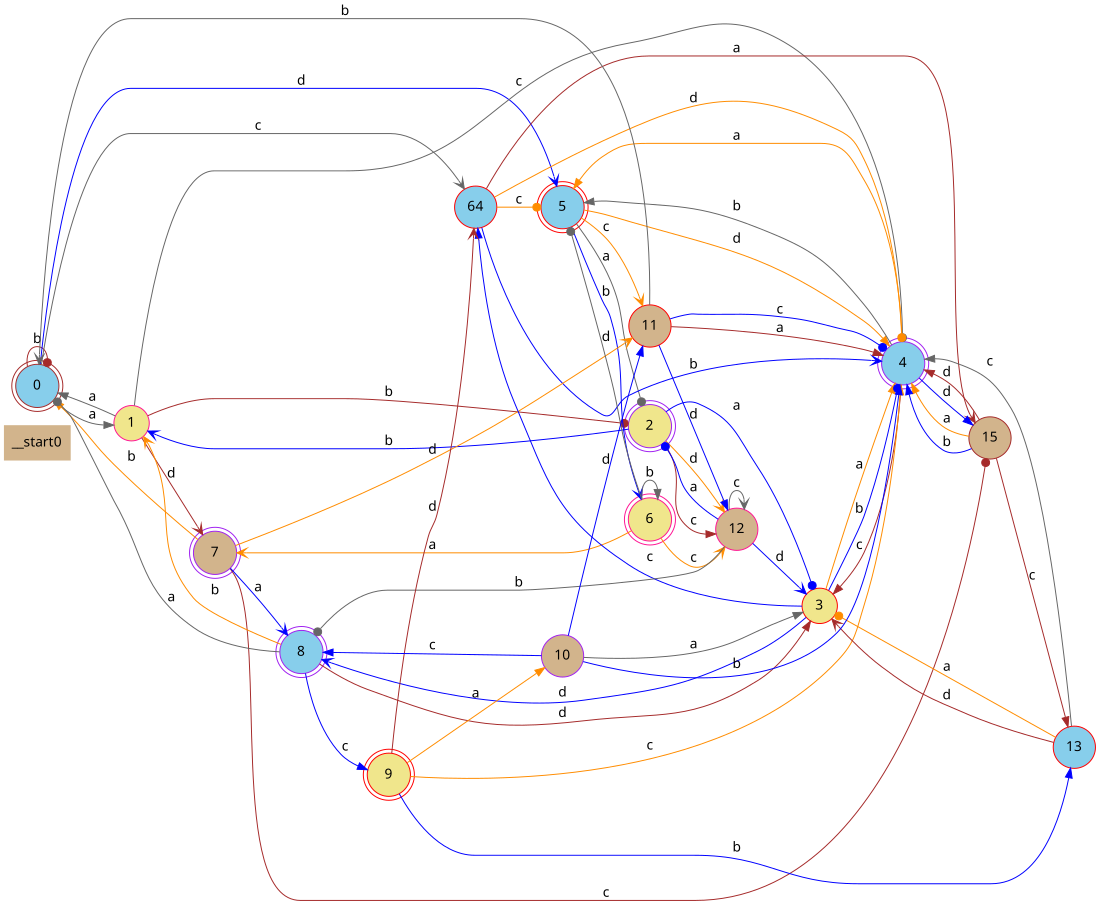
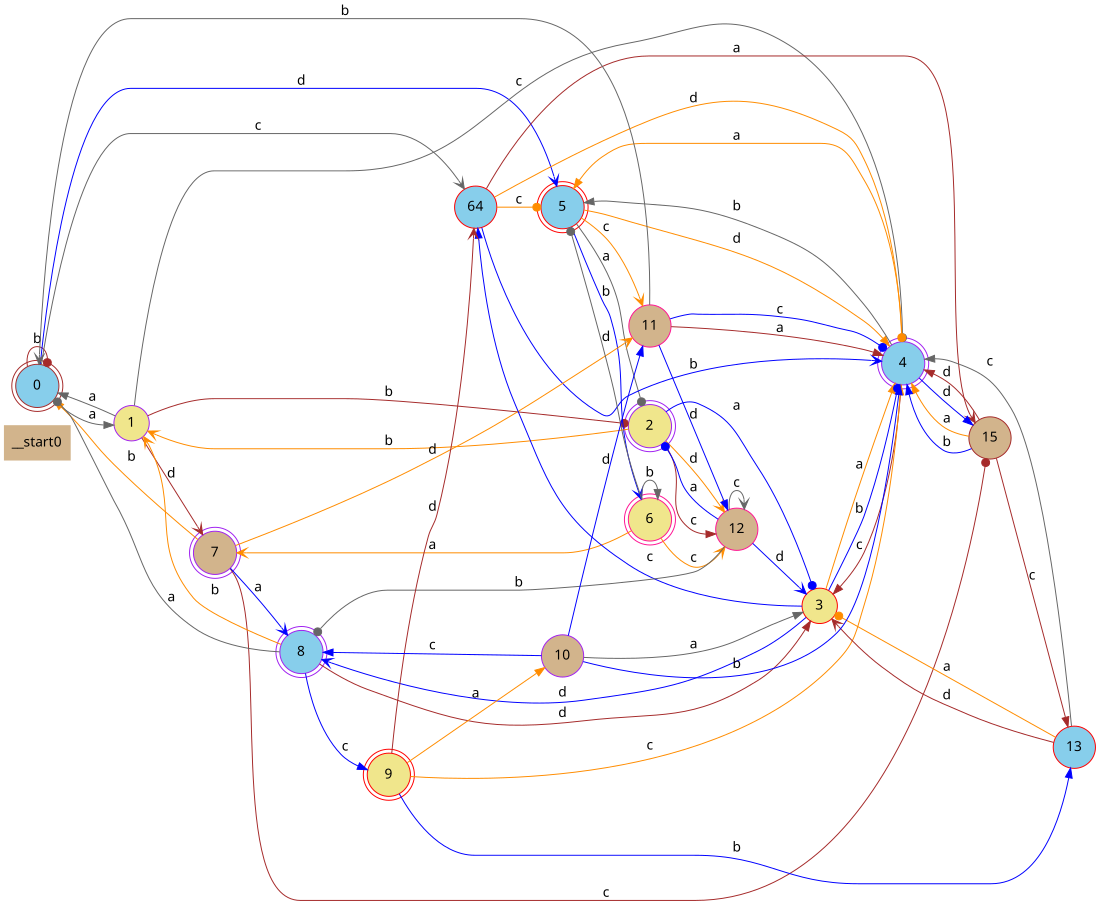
node "11": color red -> deeppink
node "1": color deeppink -> purple
edge "2" -> "1": color blue -> darkorange
